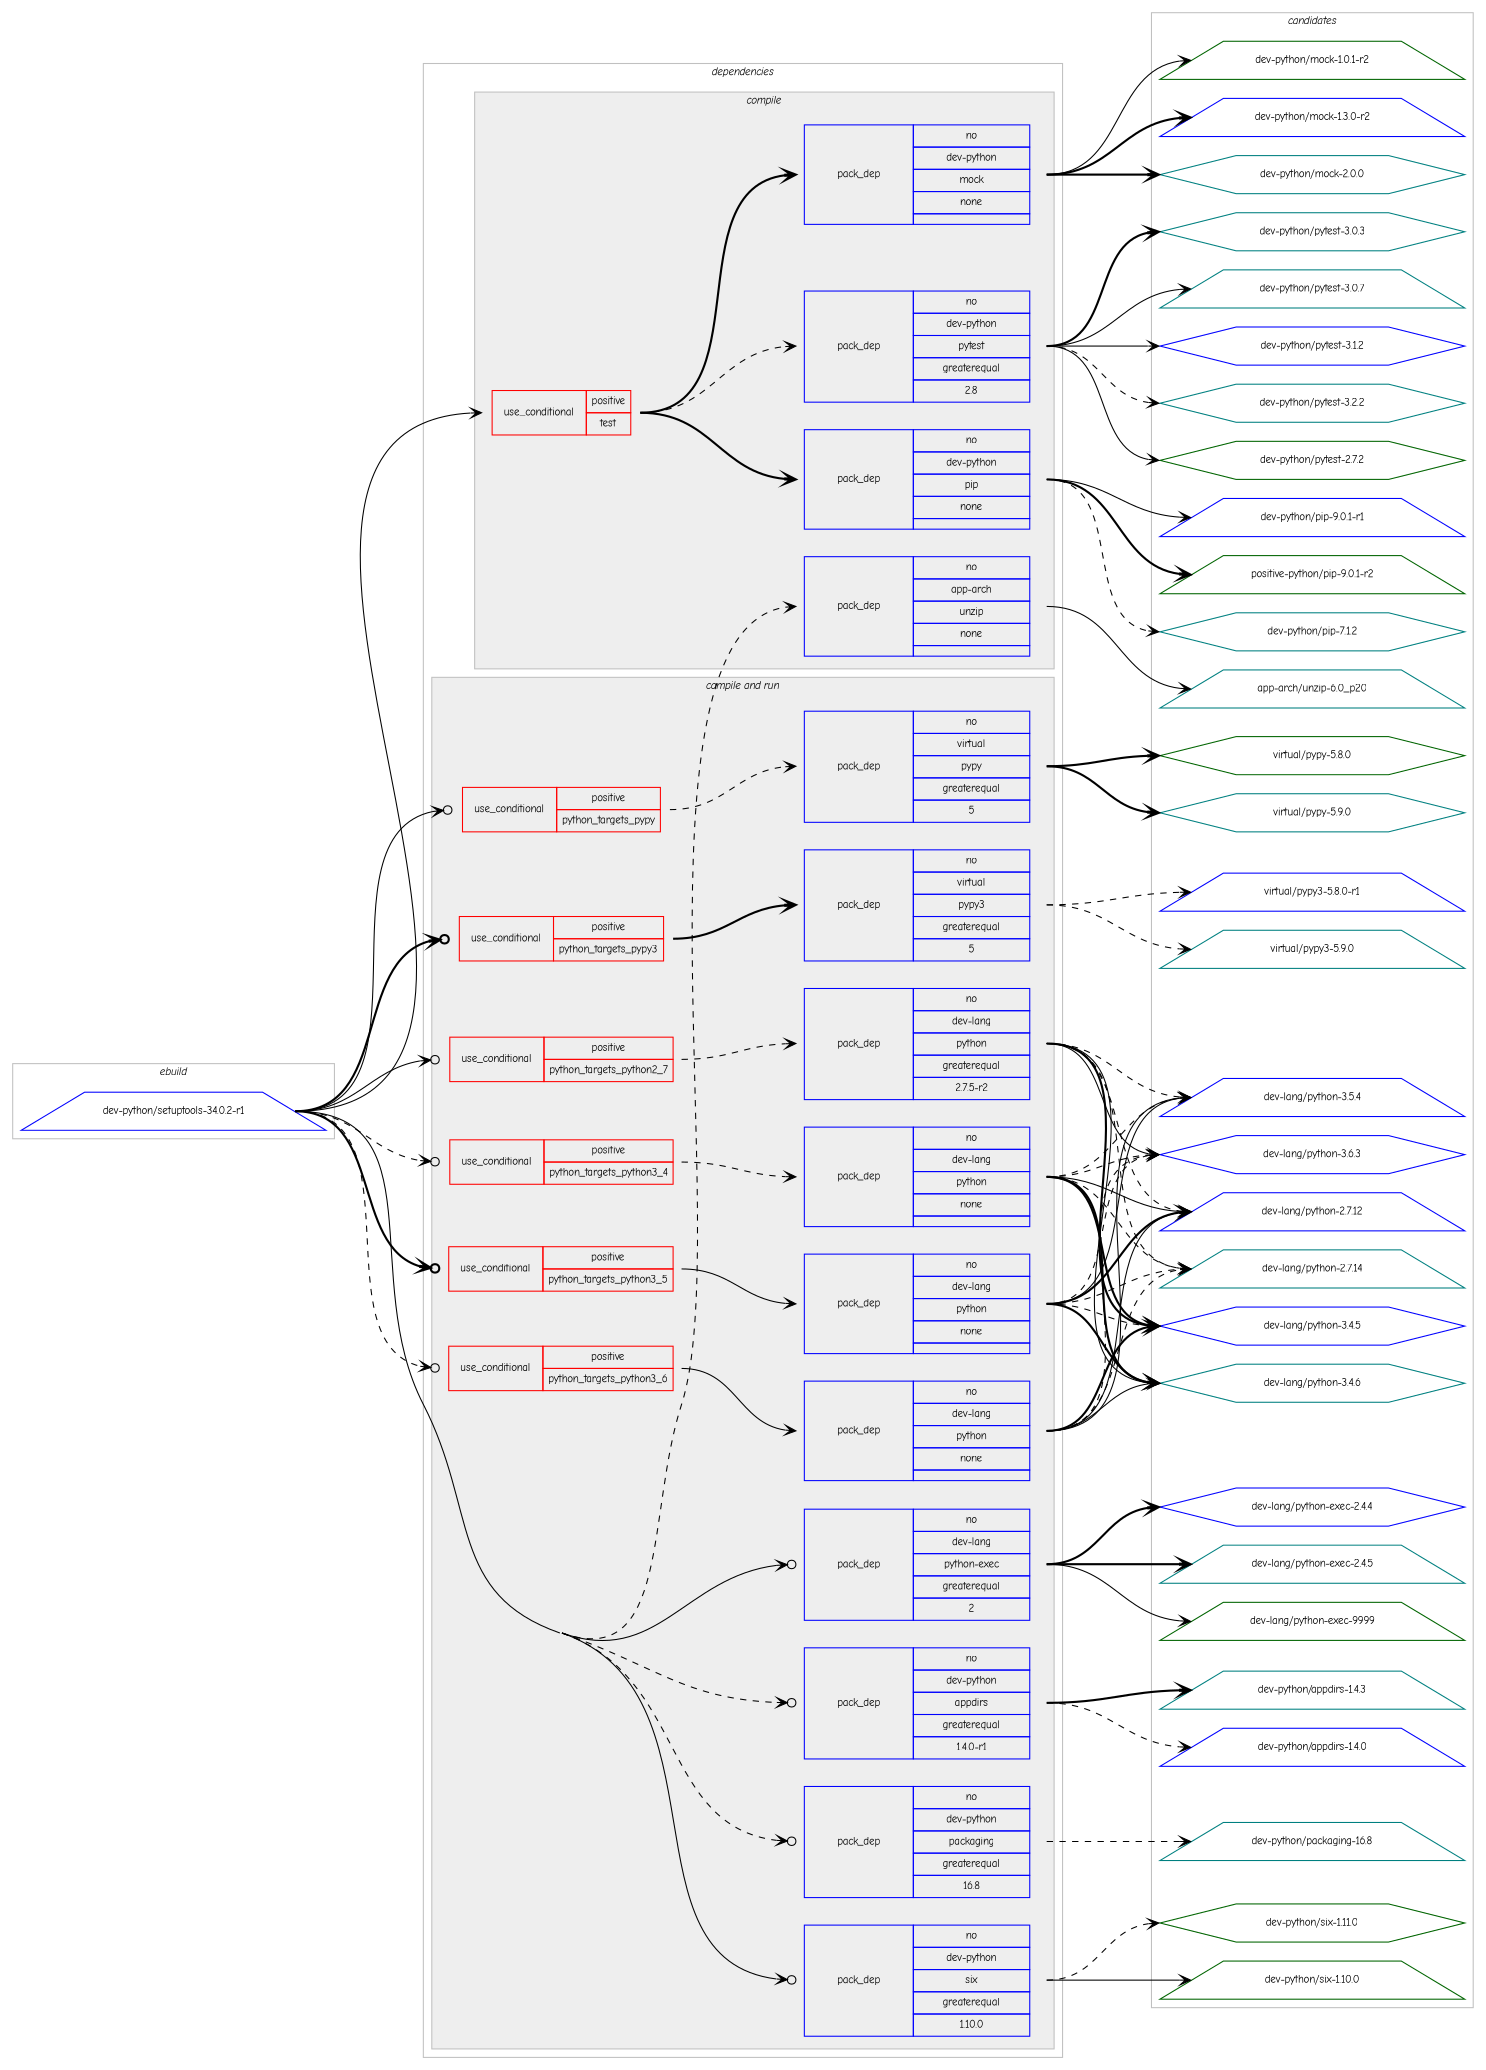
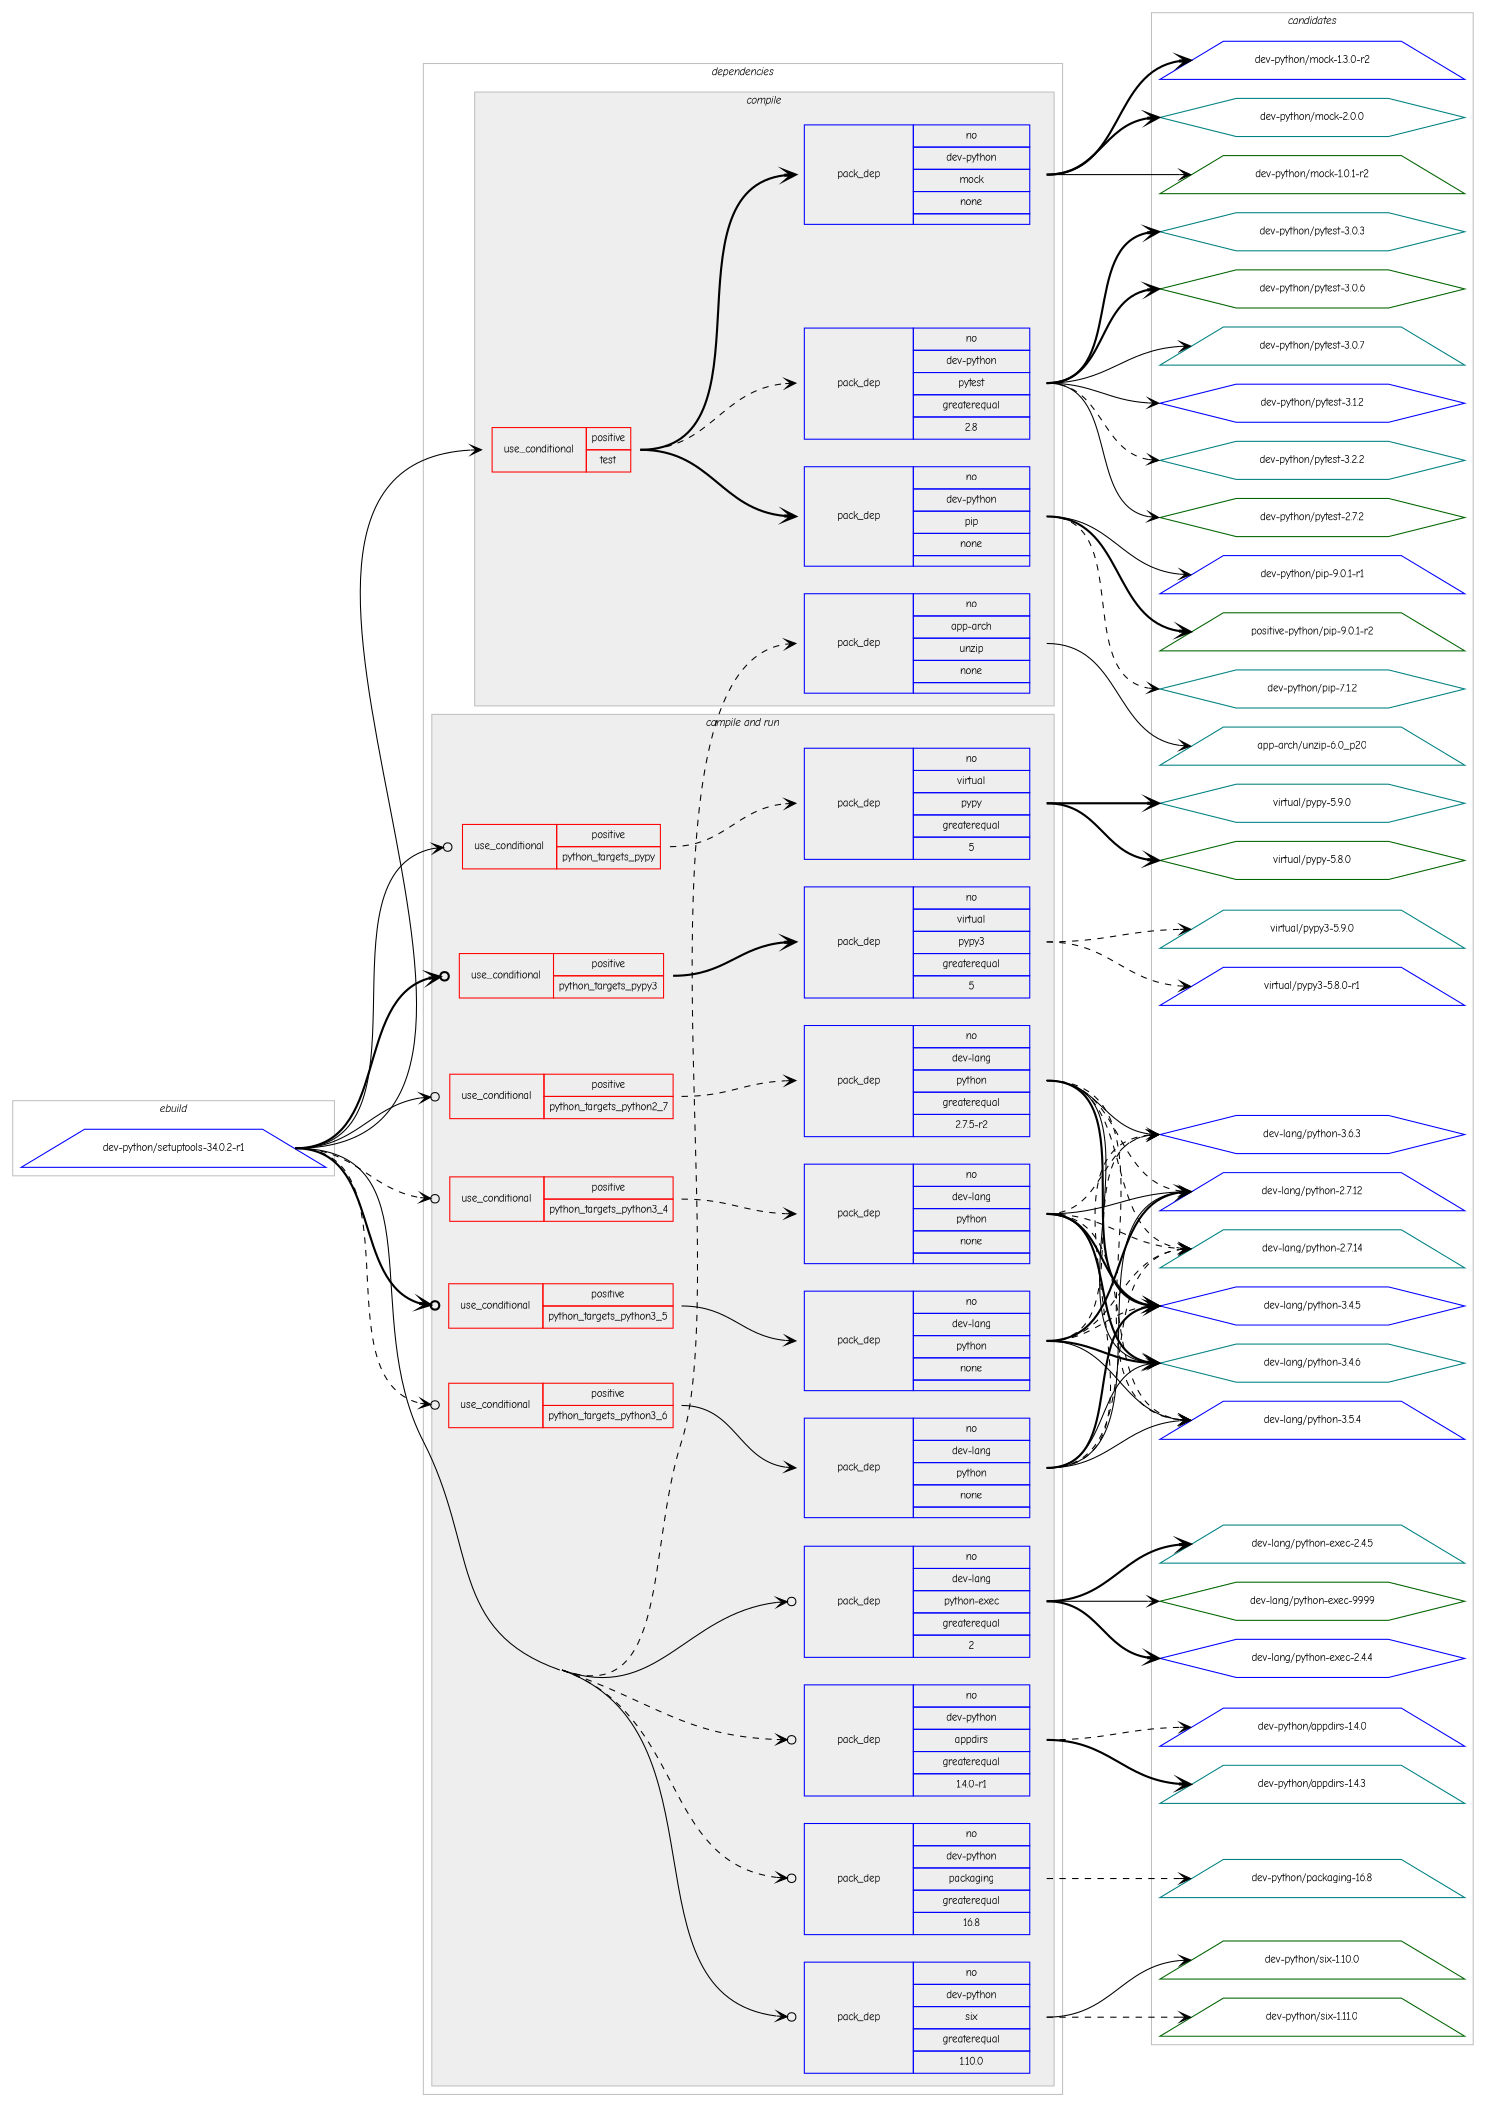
node "dev-python/pytest-3.0.6": added
node "dev-lang/python-exec-9999": shape trapezium -> hexagon
node "dev-python/six-1.11.0": shape hexagon -> trapezium
